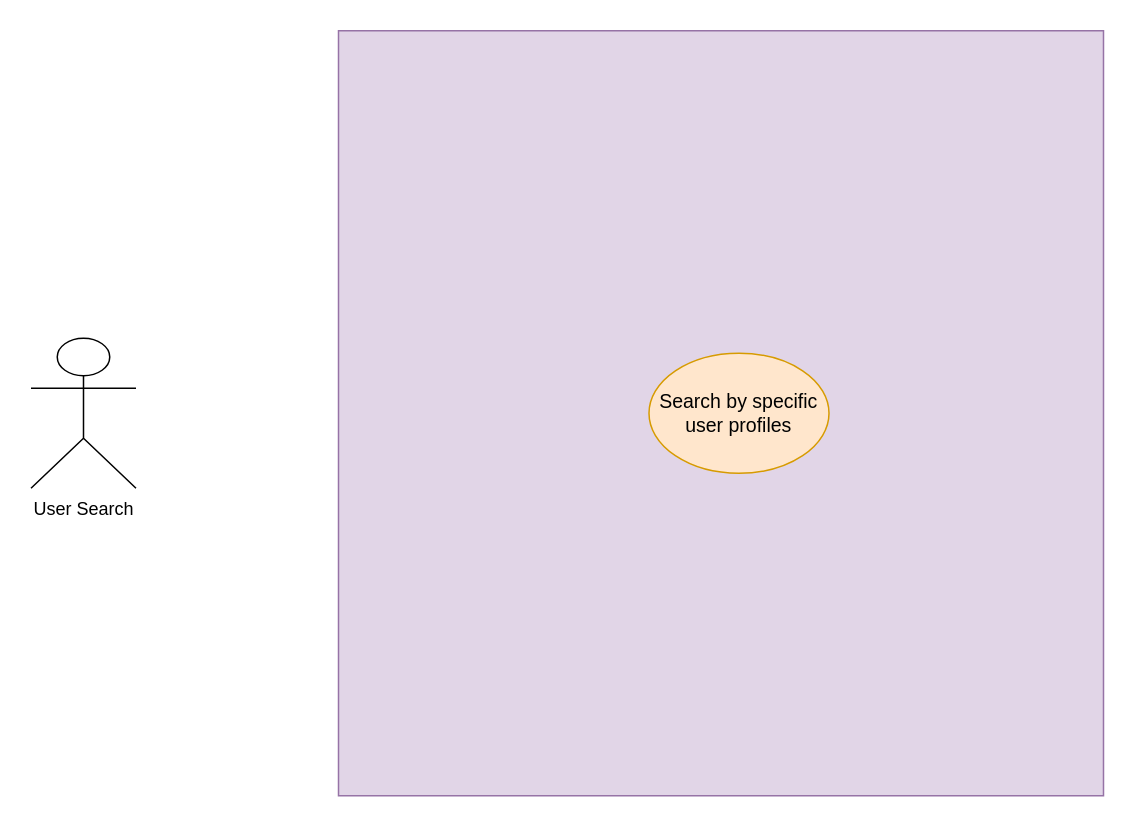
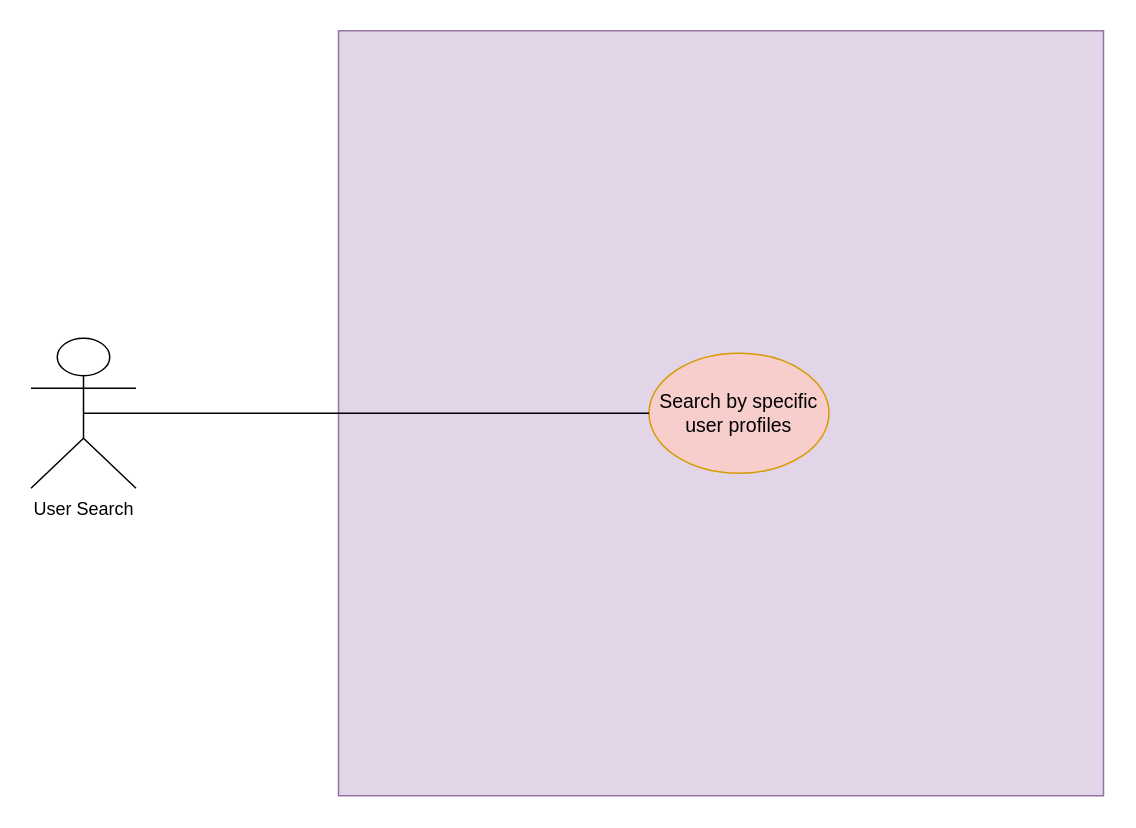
edge "User Search" -- "Search by specific user profiles": added
node "Search by specific user profiles": fillcolor #ffe6cc -> #f8cecc
